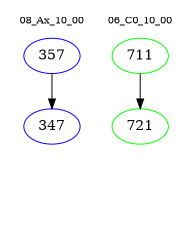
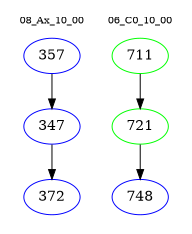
node "372": added
node "748": added
